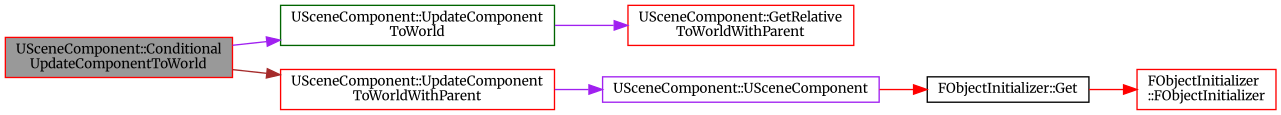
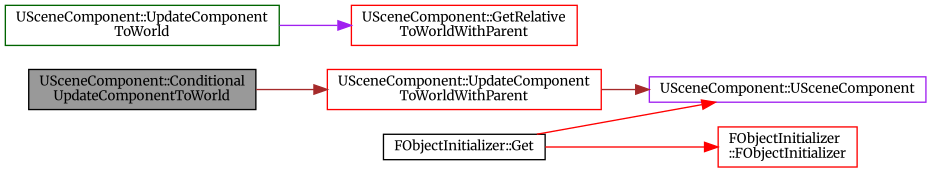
edge "USceneComponent::Conditional UpdateComponentToWorld" -> "USceneComponent::UpdateComponent ToWorld": removed
node "USceneComponent::Conditional UpdateComponentToWorld": color red -> black
edge "USceneComponent::UpdateComponent ToWorldWithParent" -> "USceneComponent::USceneComponent": color purple -> brown
edge "USceneComponent::USceneComponent" -> "FObjectInitializer::Get": reversed
